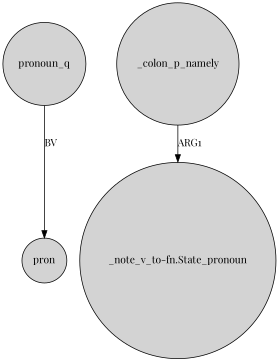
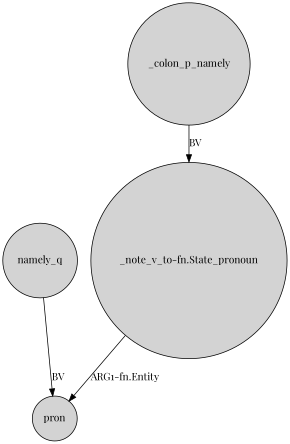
node "pronoun_q": label "pronoun_q" -> "namely_q"
edge "_colon_p_namely" -> "_note_v_to-fn.State_pronoun": label "ARG1" -> "BV"
edge "_note_v_to-fn.State_pronoun" -> "pron": added, label "ARG1-fn.Entity"
